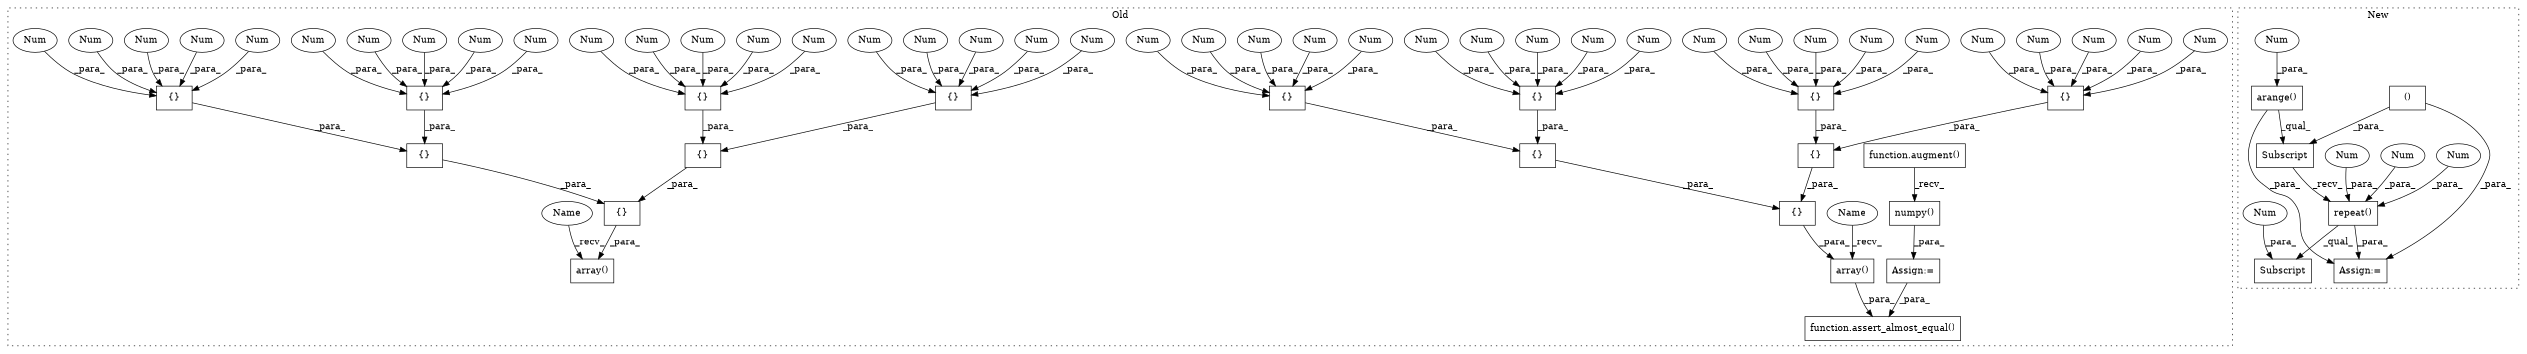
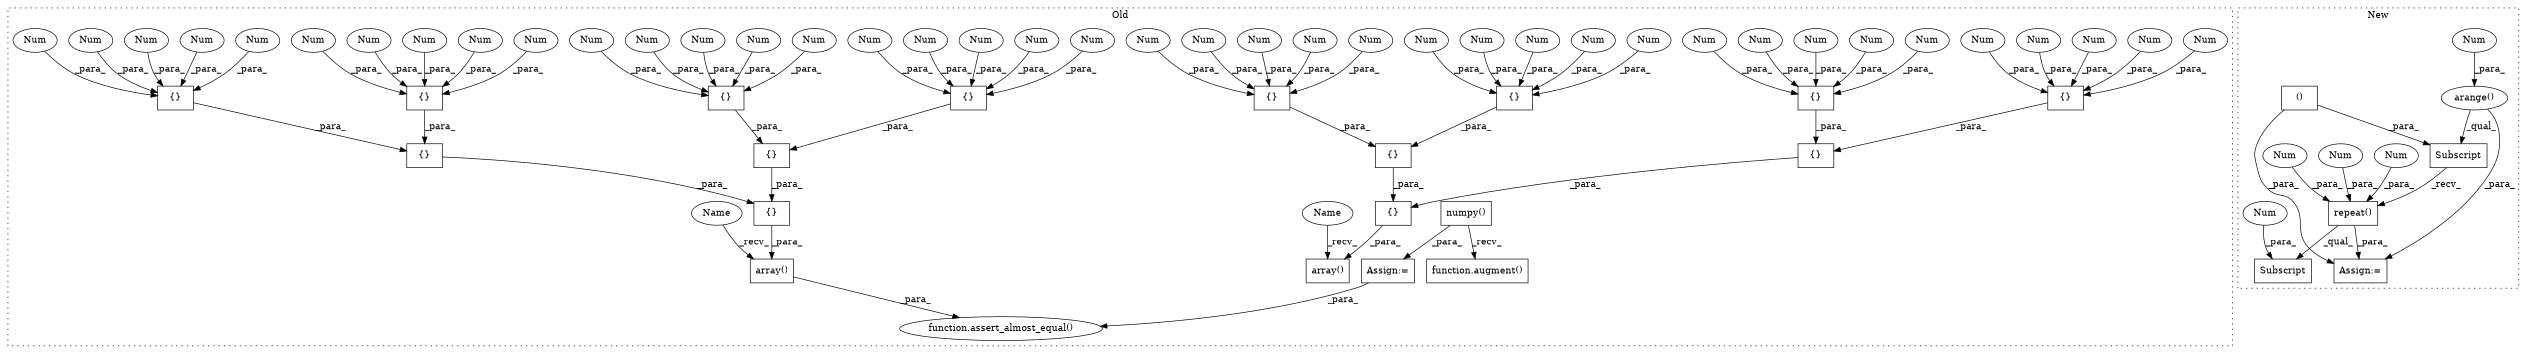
node "arange()": shape box -> ellipse
edge "function.augment()" -> "numpy()": reversed
node "function.assert_almost_equal()": shape box -> ellipse
